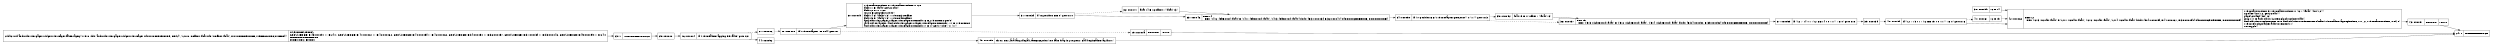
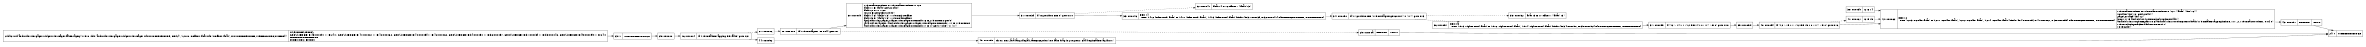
edge "32: 0x0041" -> "33: 0x0046": removed
edge "35: 0x0052" -> "36: 0x0057": removed
